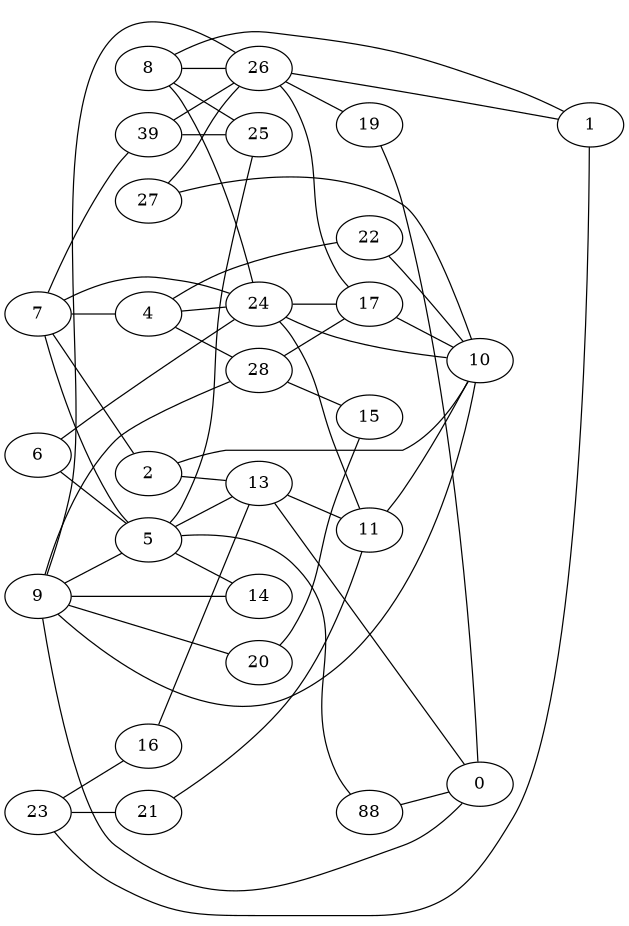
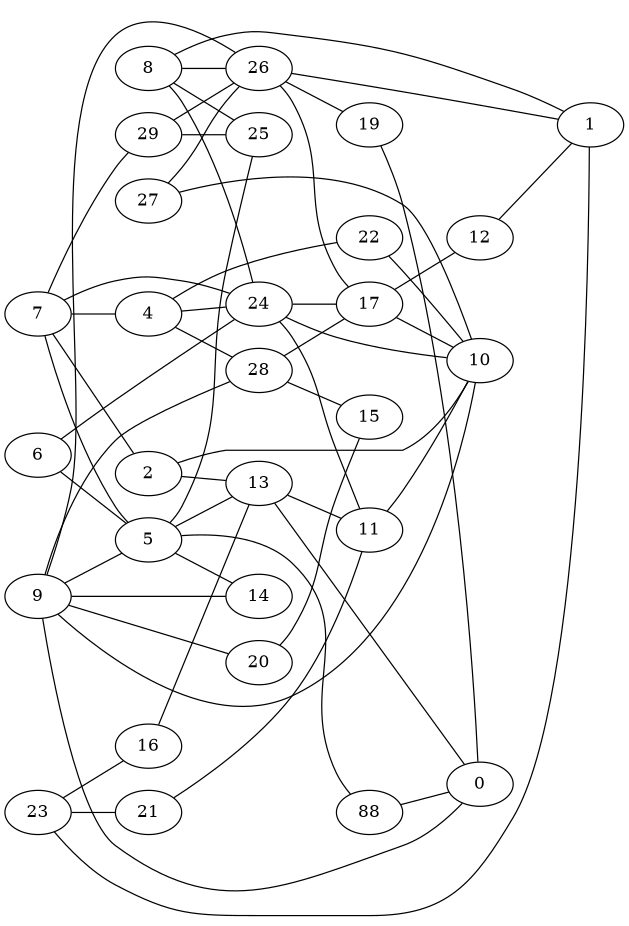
node "39": label "39" -> "29"
node "12": added
